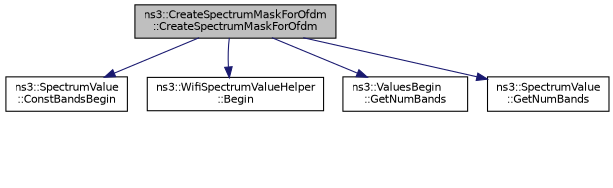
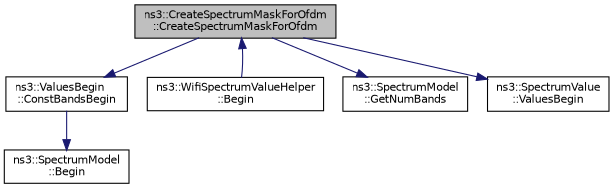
edge "ns3::CreateSpectrumMaskForOfdm ::CreateSpectrumMaskForOfdm" -> "ns3::WifiSpectrumValueHelper ::Begin": reversed
node "ns3::SpectrumValue ::ConstBandsBegin": label "ns3::SpectrumValue ::ConstBandsBegin" -> "ns3::ValuesBegin ::ConstBandsBegin"
node "ns3::ValuesBegin ::GetNumBands": label "ns3::ValuesBegin ::GetNumBands" -> "ns3::SpectrumModel ::GetNumBands"
node "ns3::SpectrumValue ::GetNumBands": label "ns3::SpectrumValue ::GetNumBands" -> "ns3::SpectrumValue ::ValuesBegin"
node "ns3::SpectrumModel ::Begin": added
